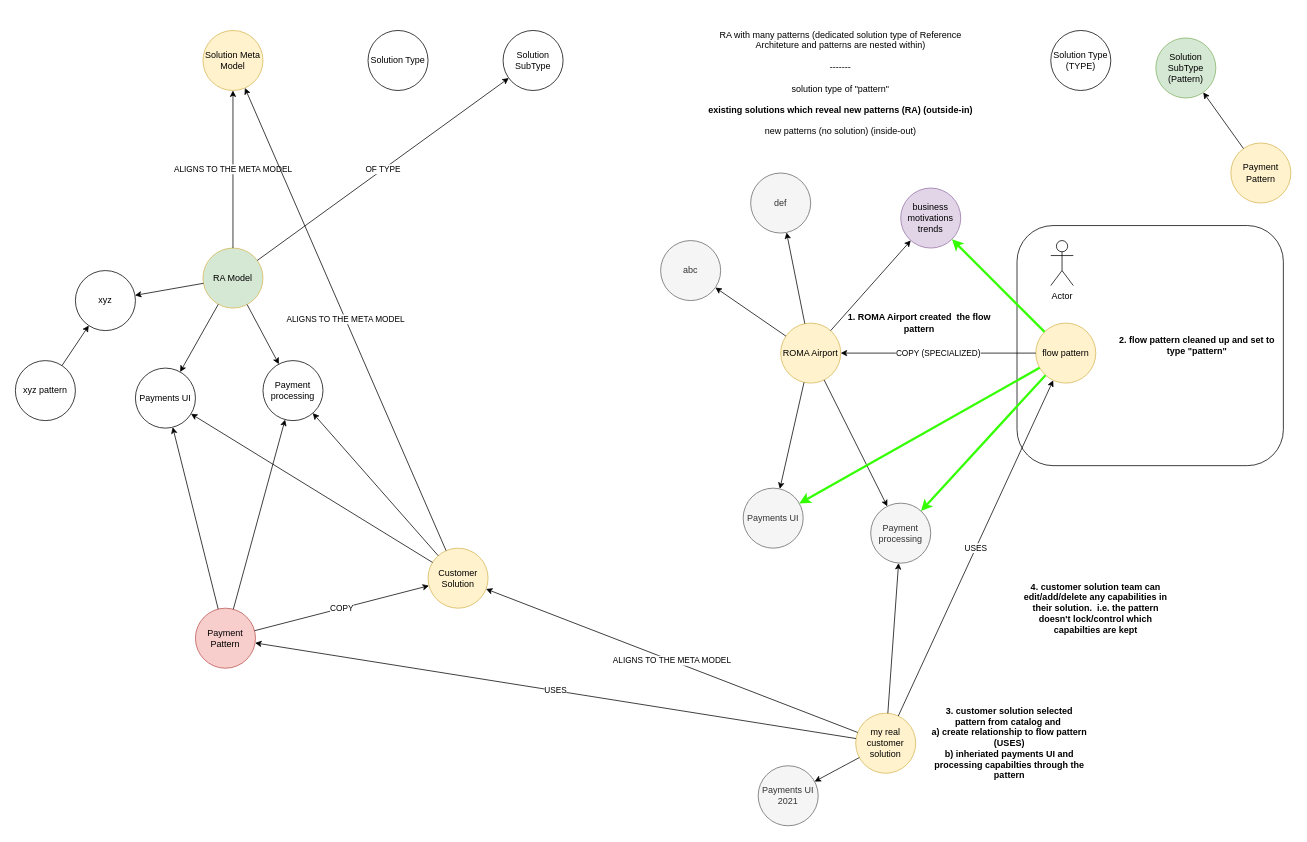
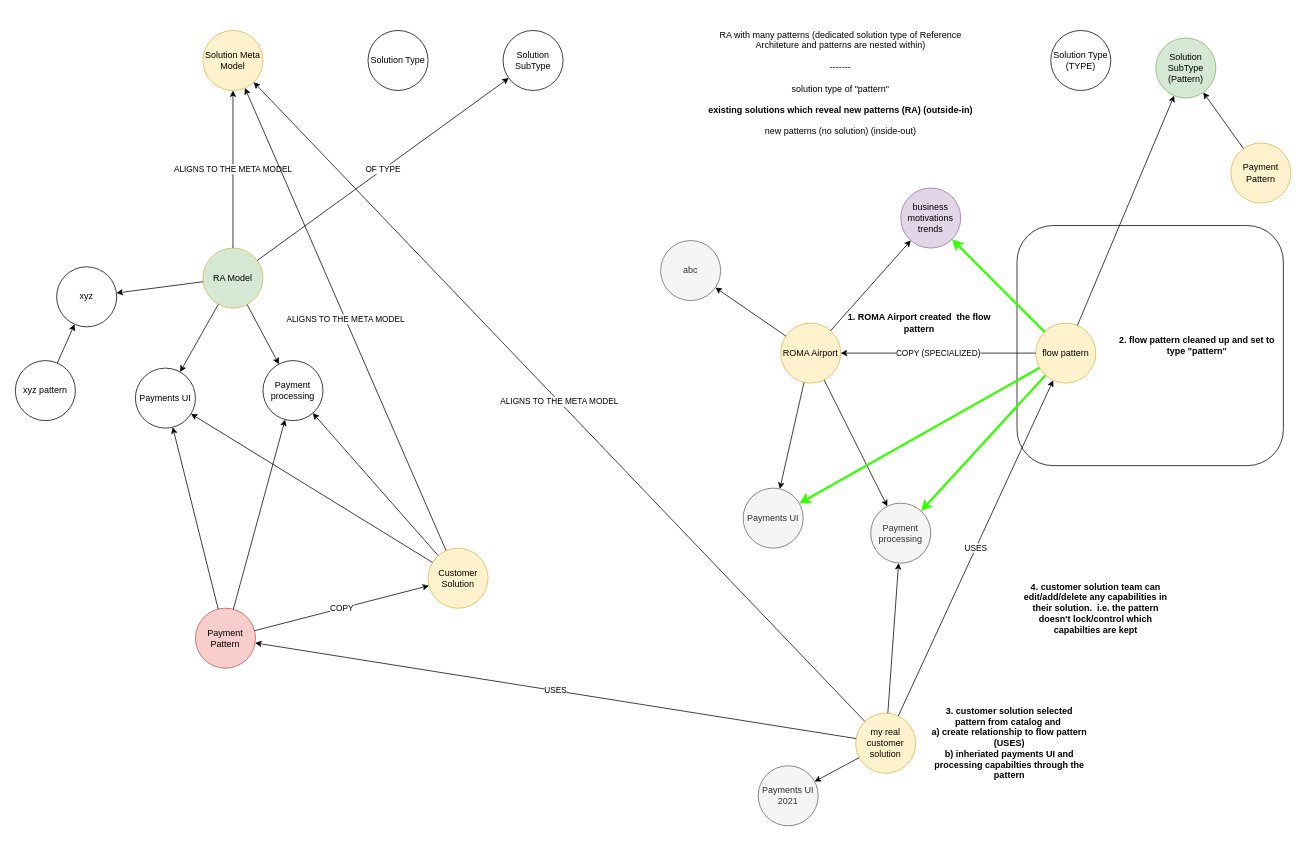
node "def": removed
edge "flow pattern" -> "Solution SubType (Pattern)": added
node "Actor": removed
edge "ROMA Airport" -> "def": removed
node "xyz": moved (105, 300) -> (87, 297)
edge "my real customer solution" -> "Customer Solution": now "my real customer solution" -> "Solution Meta Model"
